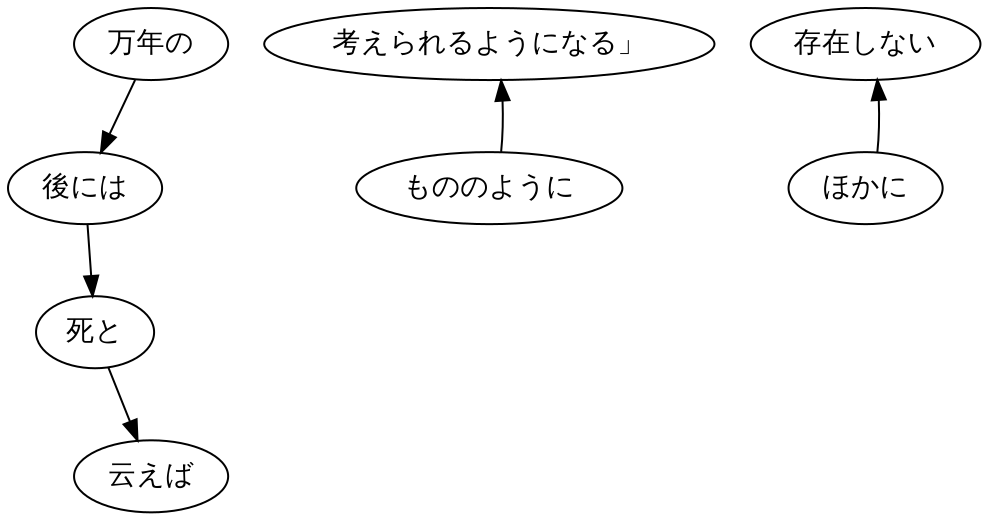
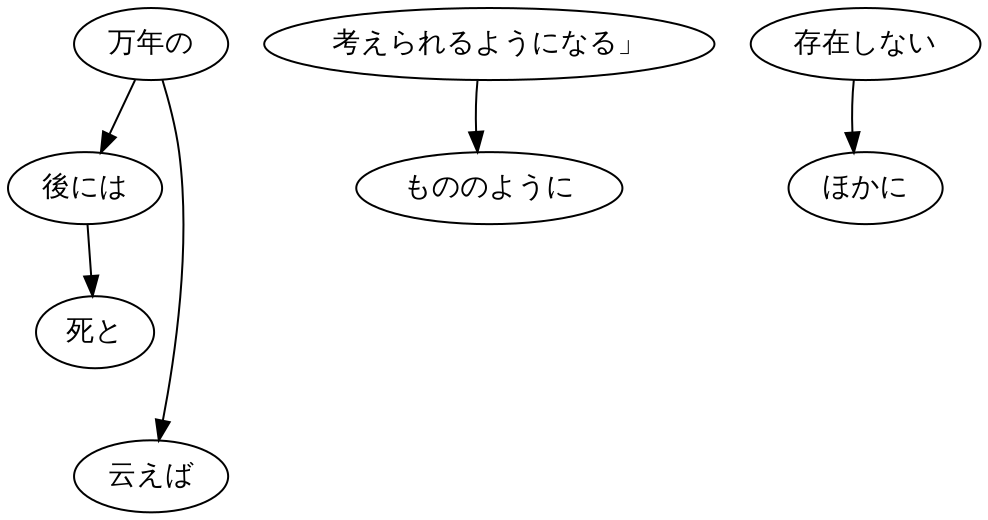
edge "もののように" -> "考えられるようになる」": reversed
edge "ほかに" -> "存在しない": reversed
edge "死と" -> "云えば": now "万年の" -> "云えば"
